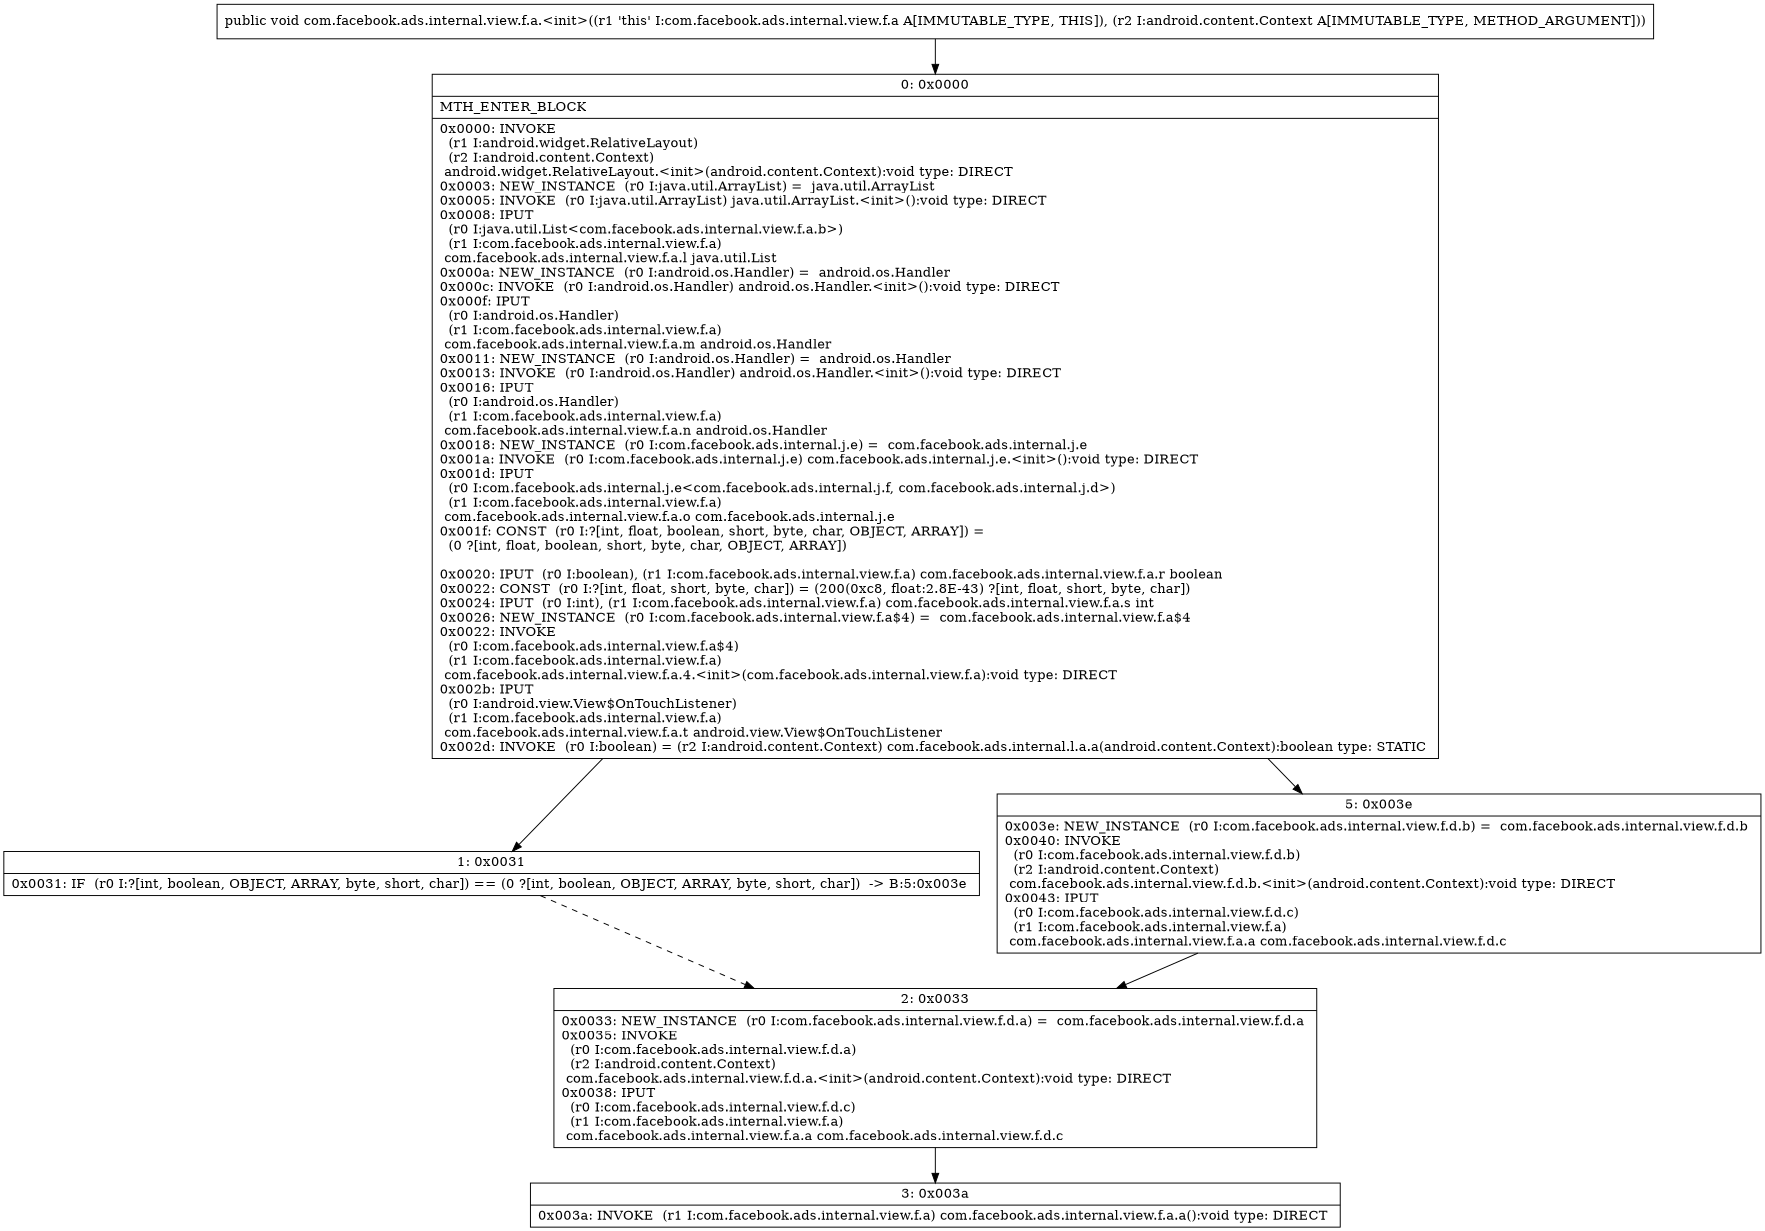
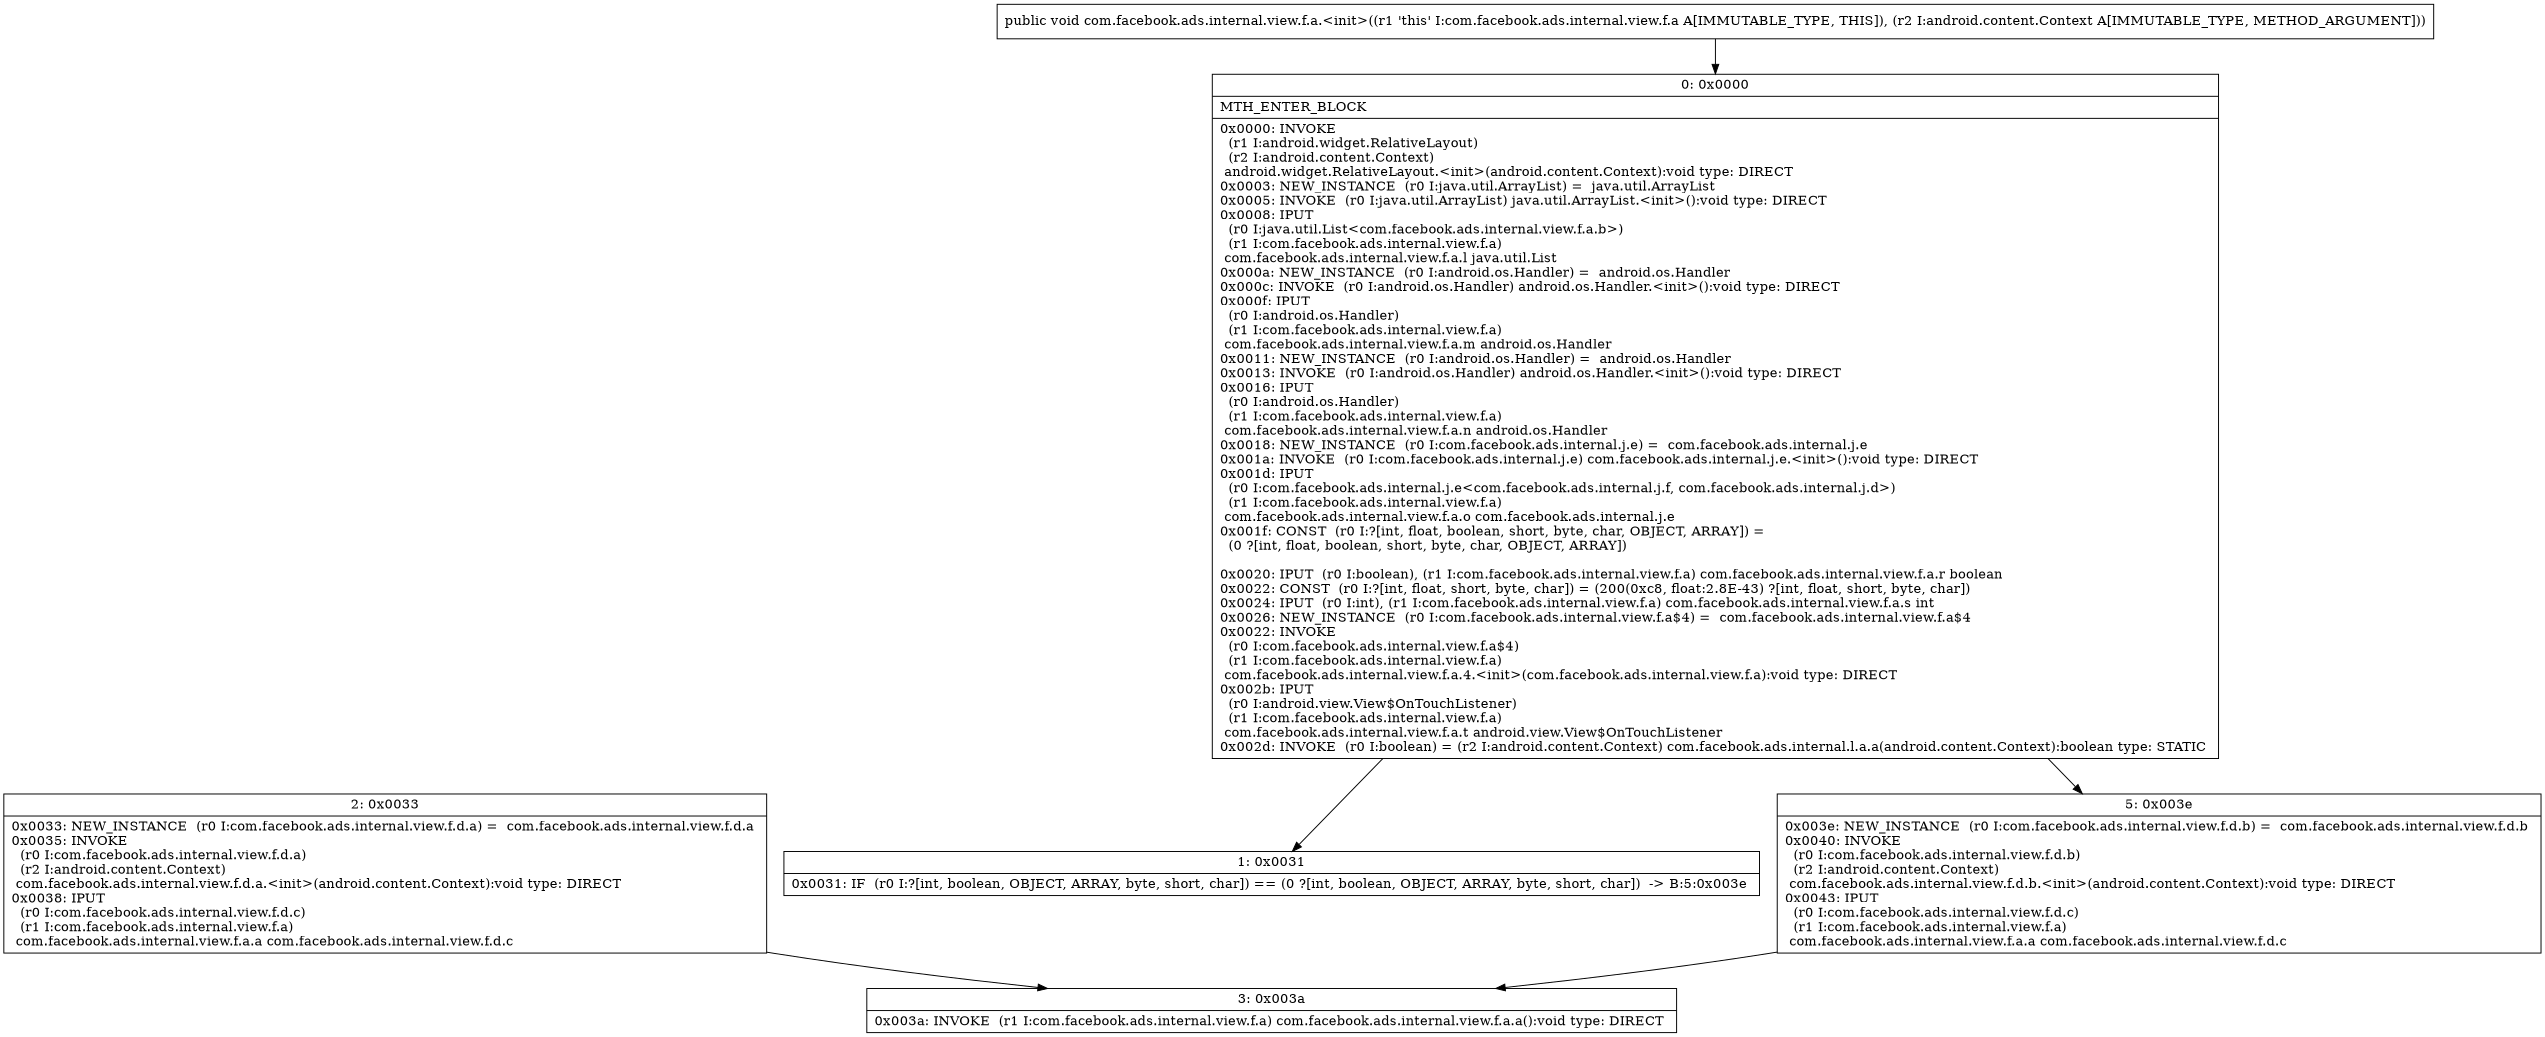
edge "1: 0x0031" -> "2: 0x0033": removed
edge "5: 0x003e" -> "2: 0x0033": now "5: 0x003e" -> "3: 0x003a"
